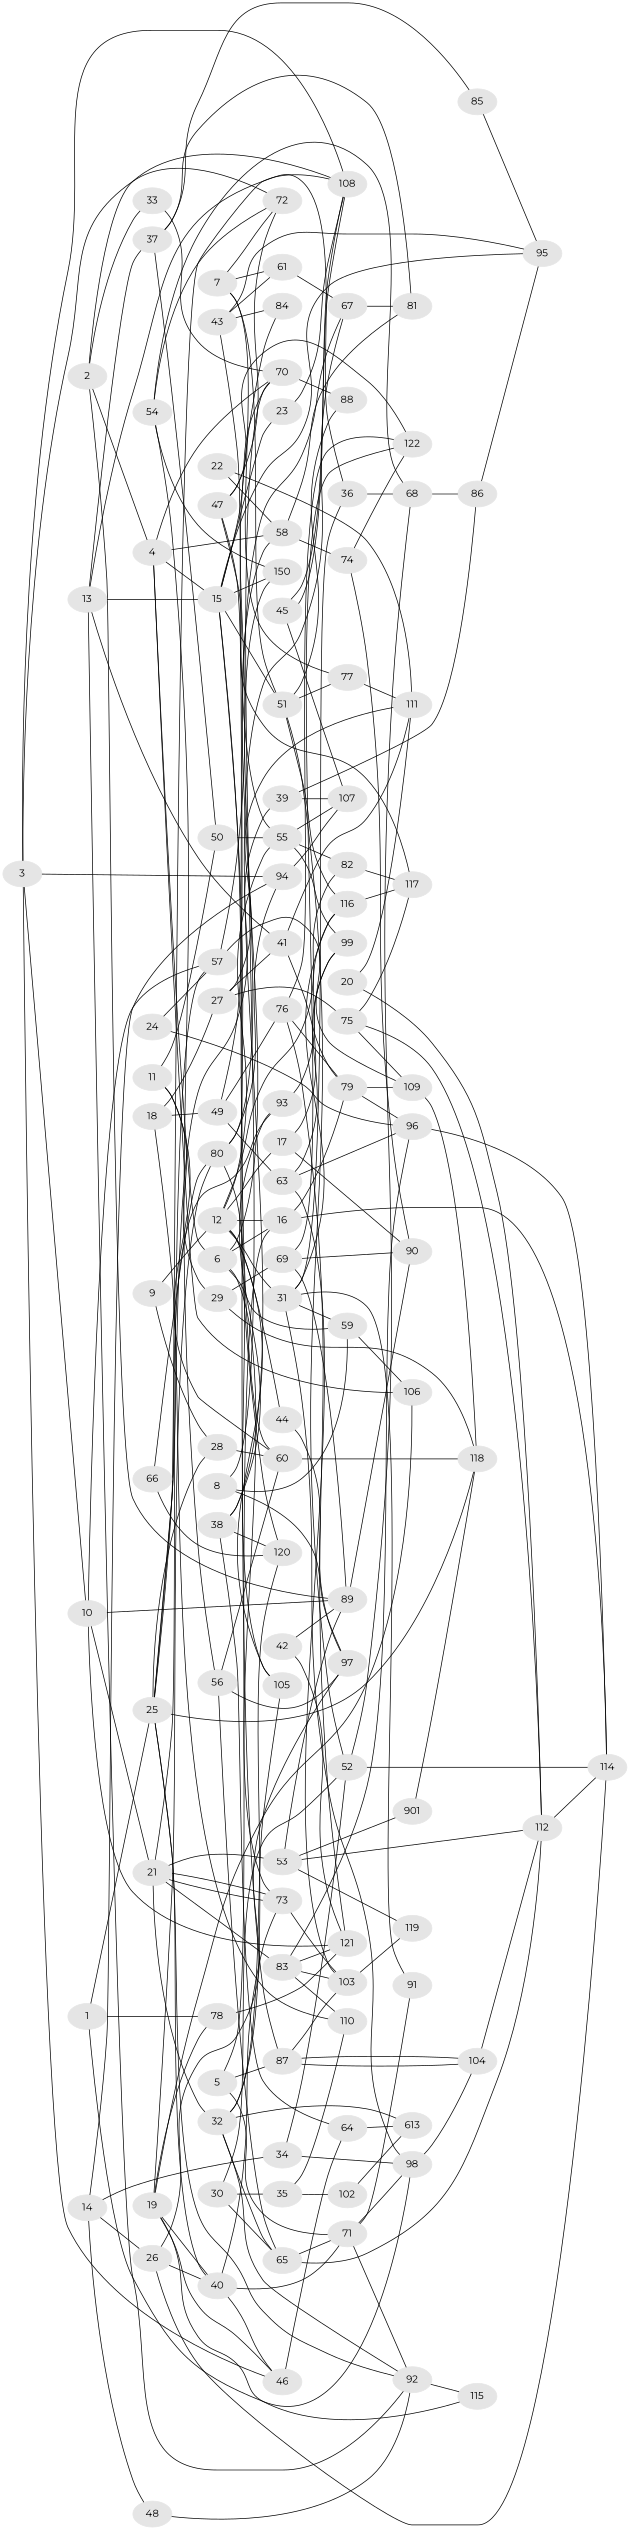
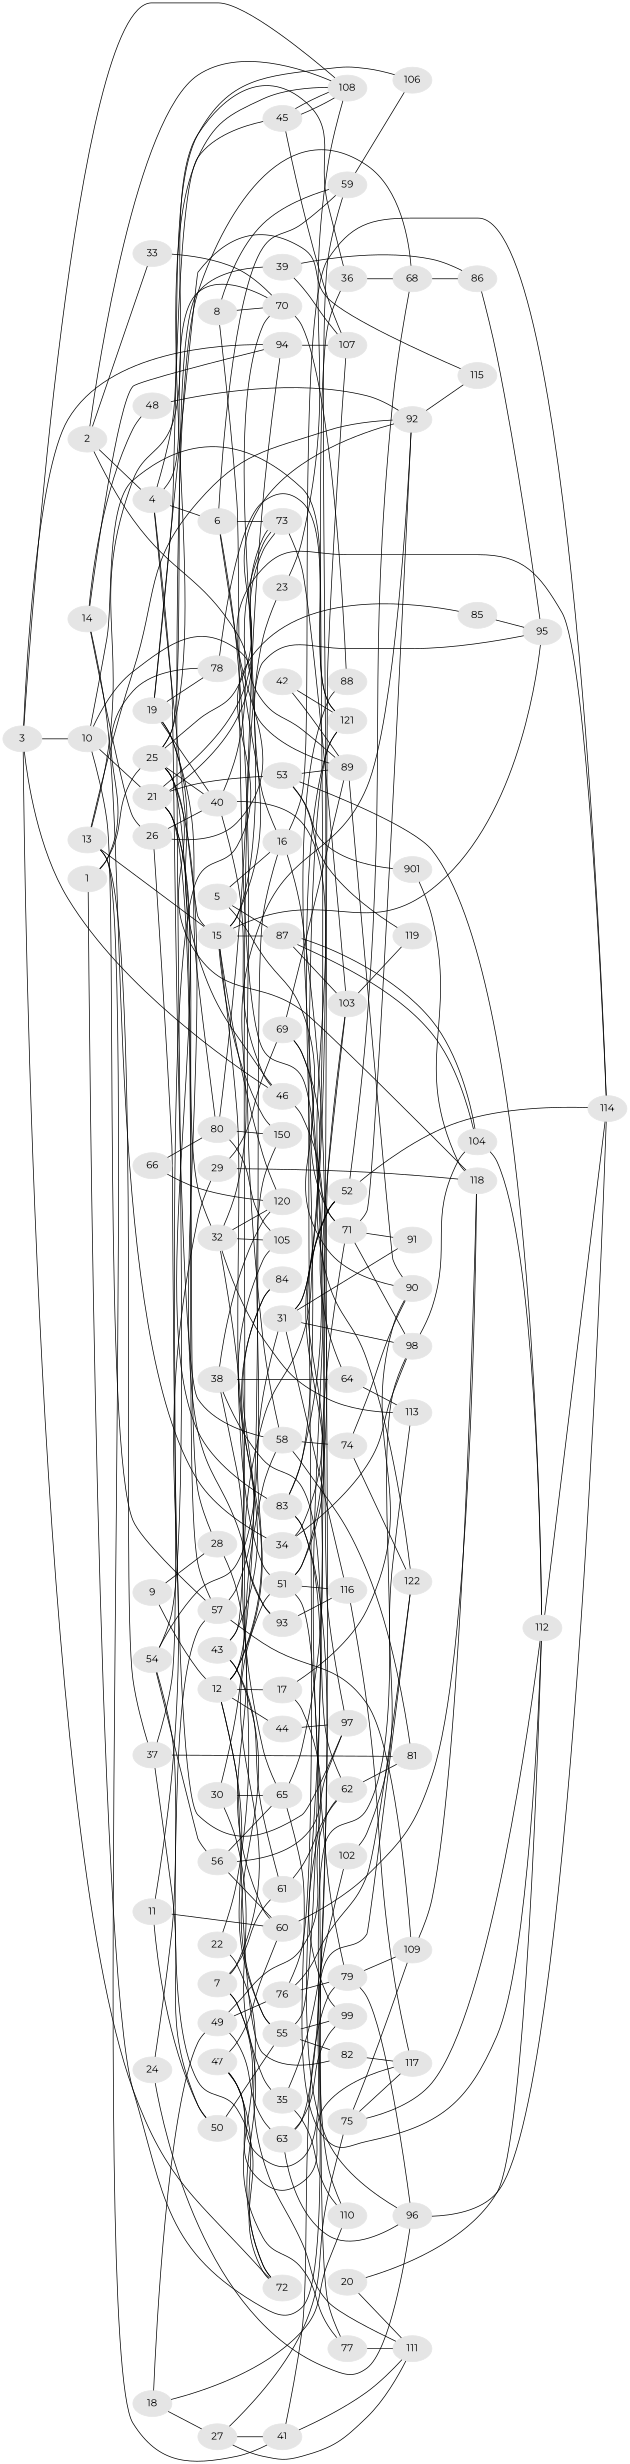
node "67": label "67" -> "62"
edge "106" -- "19": now "45" -- "19"
node "613": label "613" -> "113"
